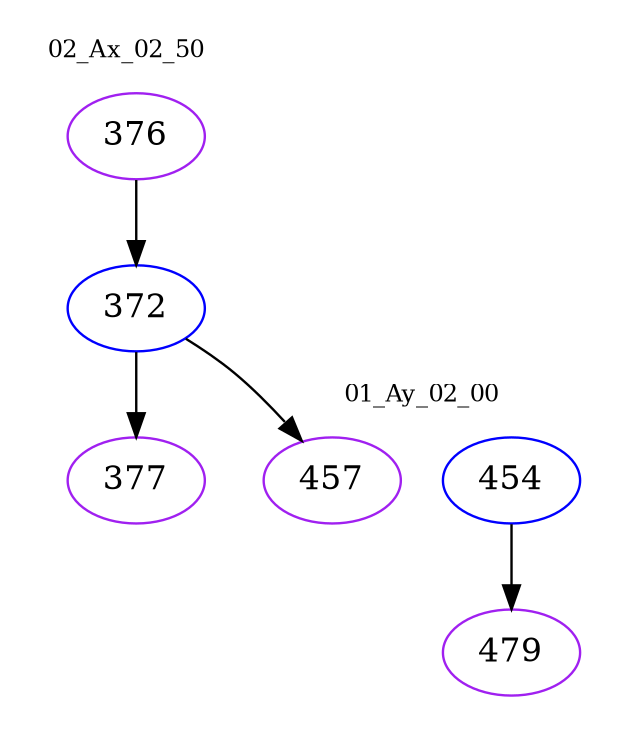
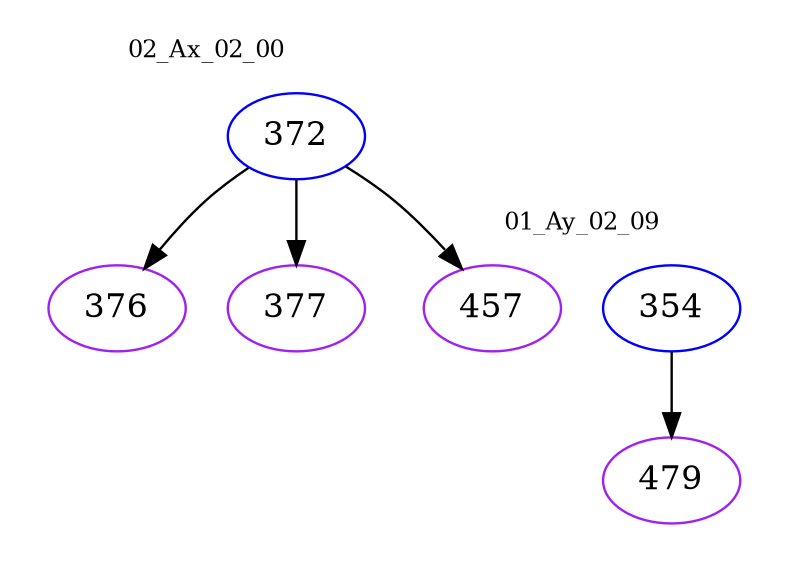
cluster "02_Ax_02_50": label "02_Ax_02_50" -> "02_Ax_02_00"
edge "376" -> "372": reversed
cluster "01_Ay_02_00": label "01_Ay_02_00" -> "01_Ay_02_09"
node "454": label "454" -> "354"
